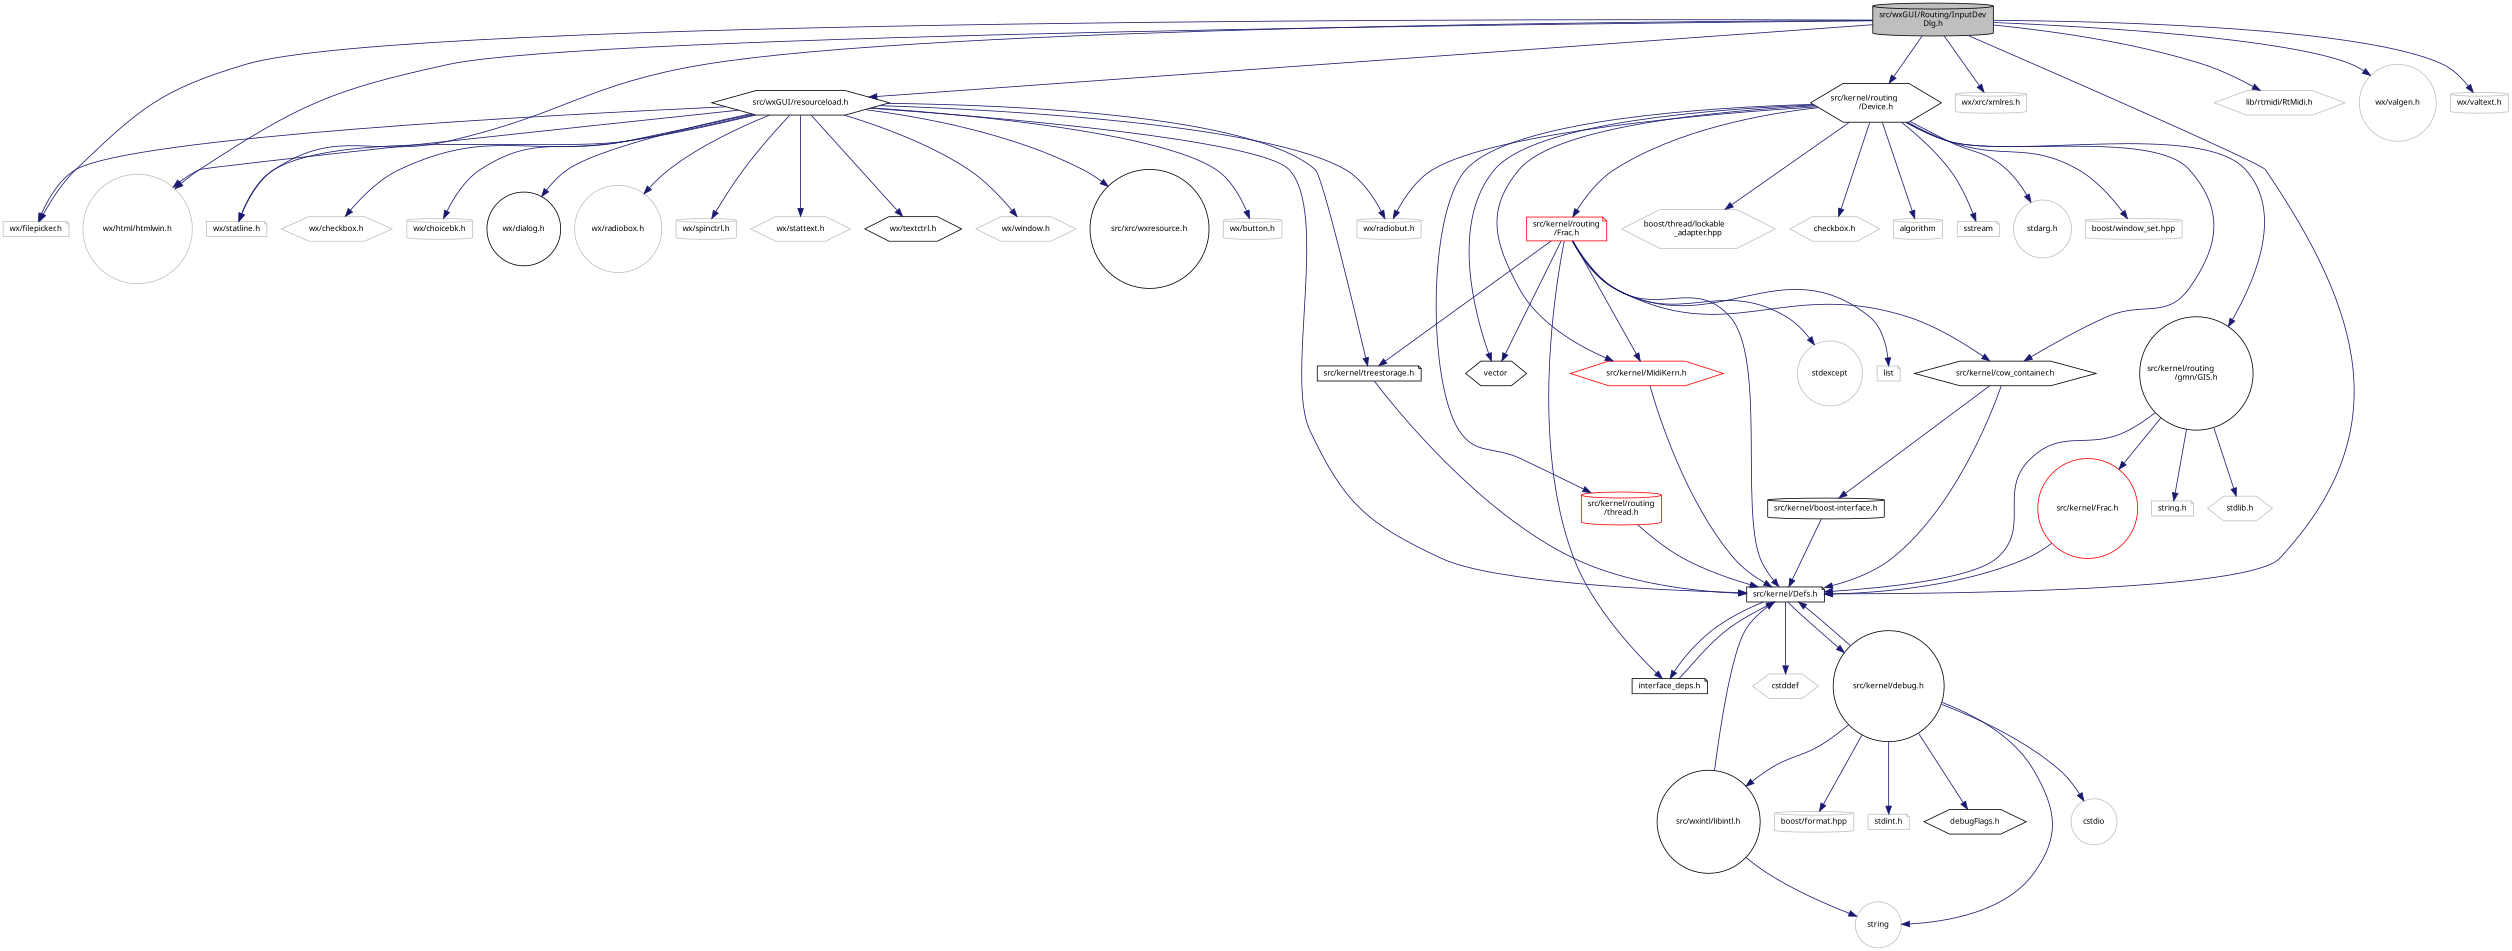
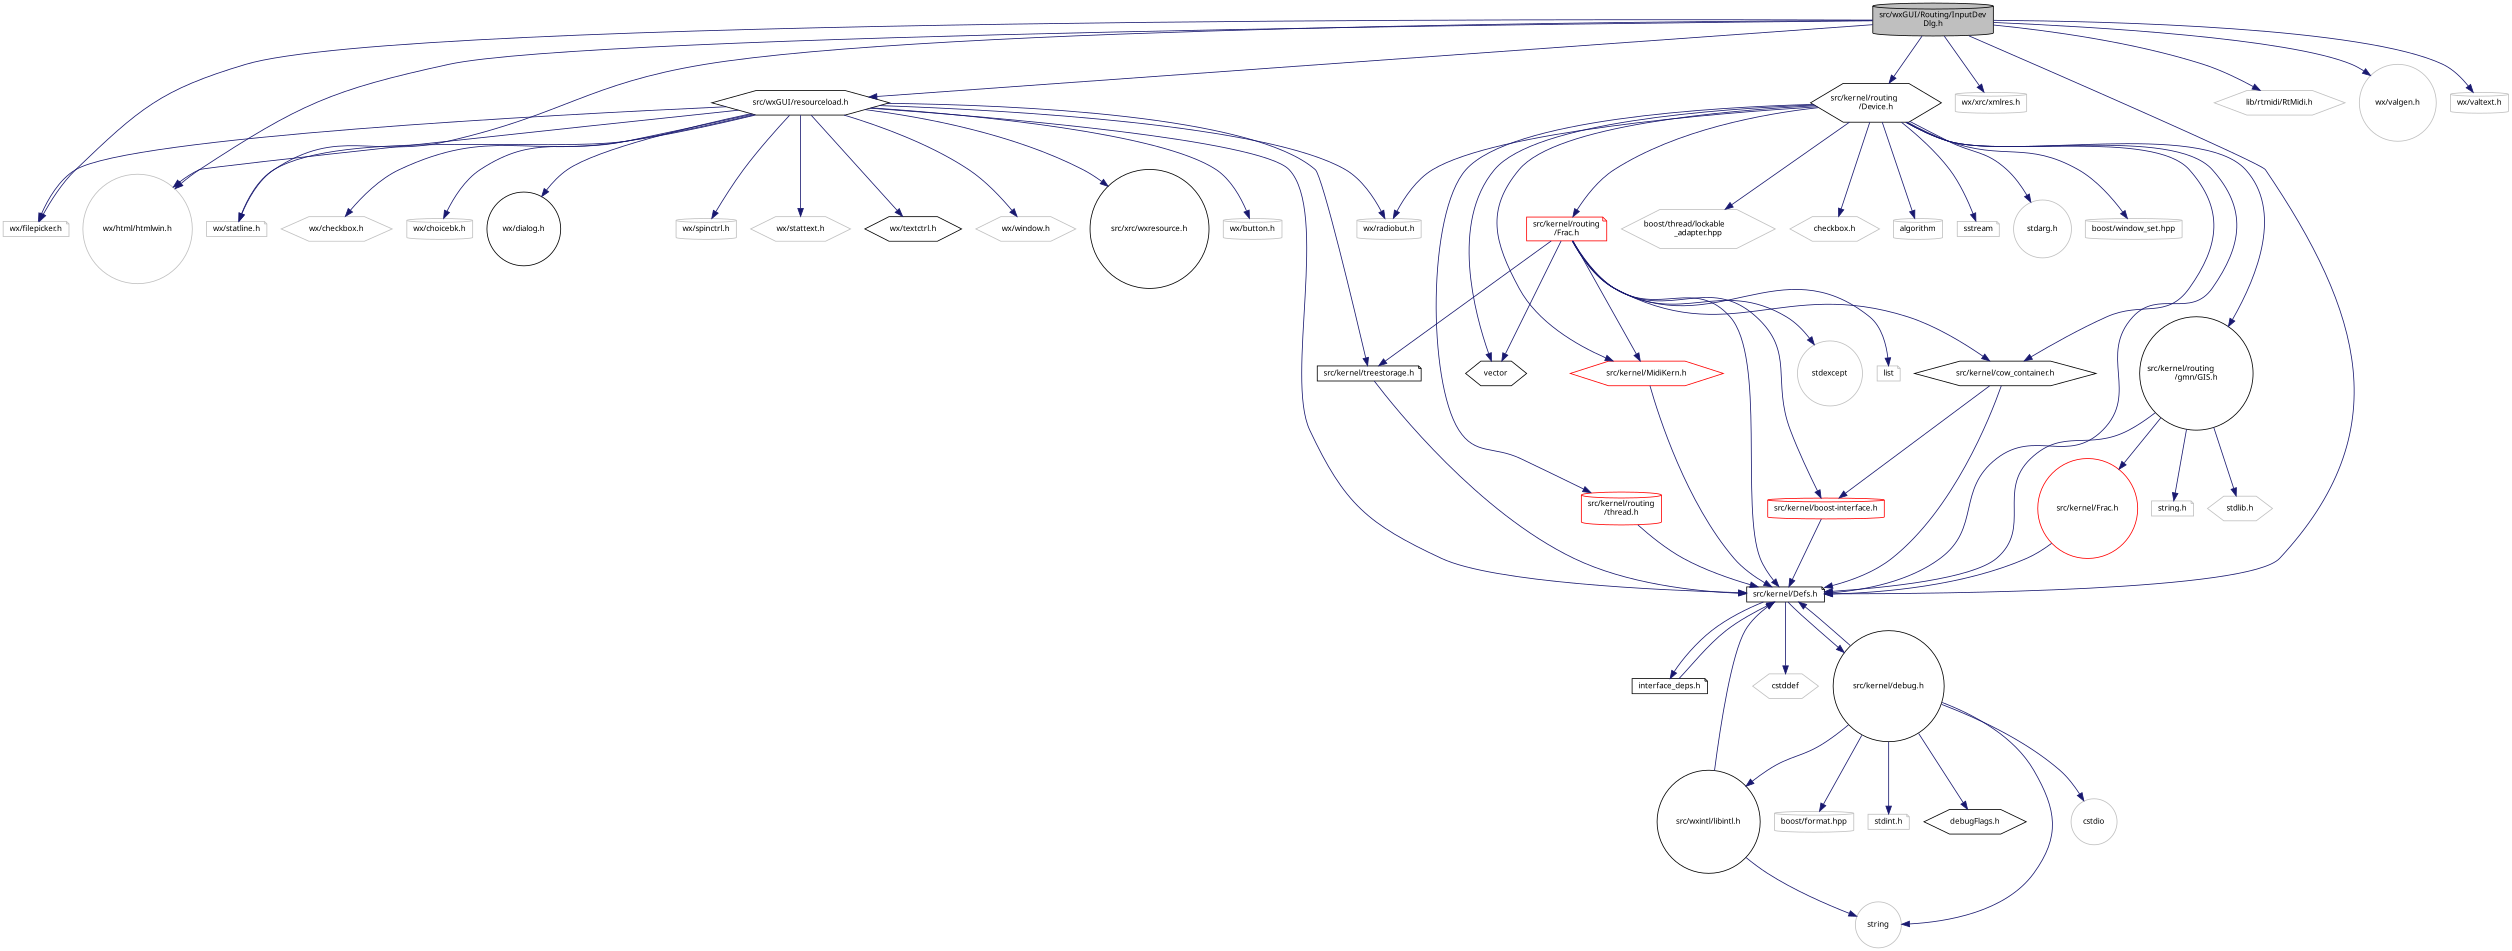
node "wx/radiobox.h": removed
edge "src/kernel/routing /Device.h" -> "src/kernel/Defs.h": added
edge "src/kernel/routing /Frac.h" -> "interface_deps.h": now "src/kernel/routing /Frac.h" -> "src/kernel/boost-interface.h"
node "src/kernel/boost-interface.h": color black -> red
